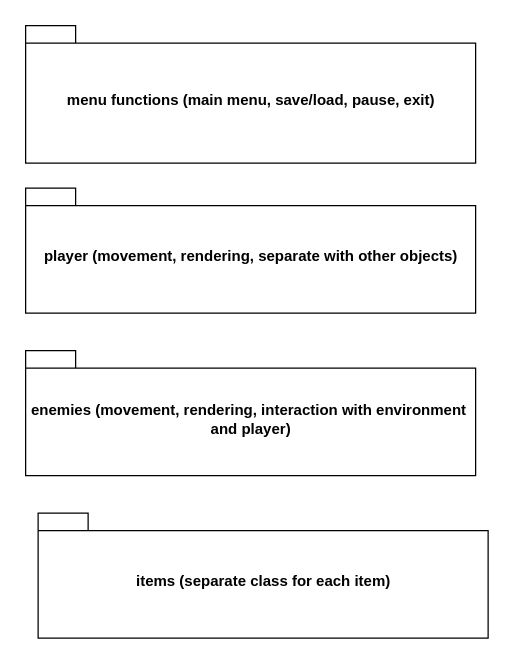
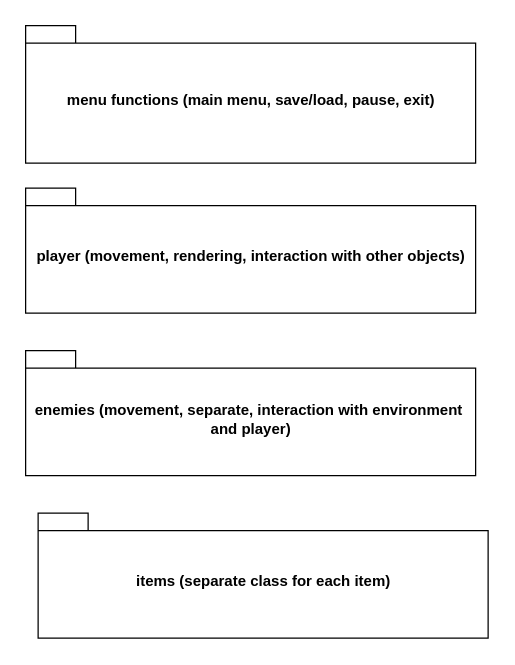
node "player (movement, rendering, separate with other objects)": label "player (movement, rendering, separate with other objects)" -> "player (movement, rendering, interaction with other objects)"
node "enemies (movement, rendering, interaction with environment and player)": label "enemies (movement, rendering, interaction with environment and player)" -> "enemies (movement, separate, interaction with environment and player)"
